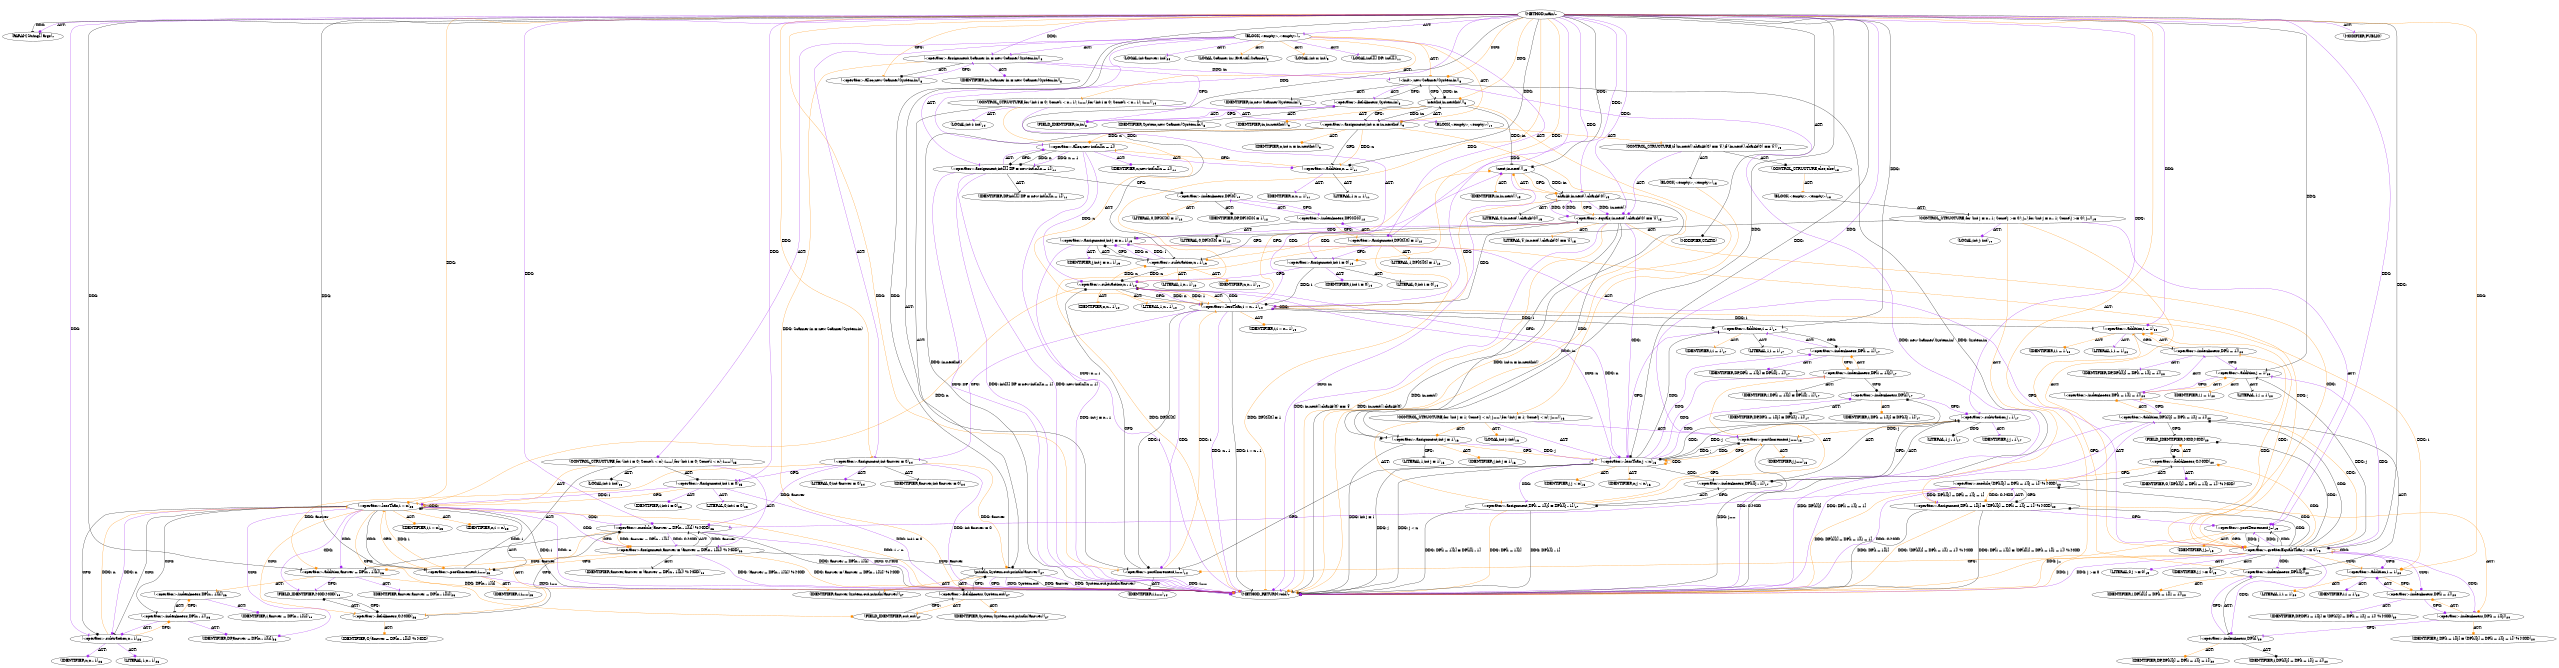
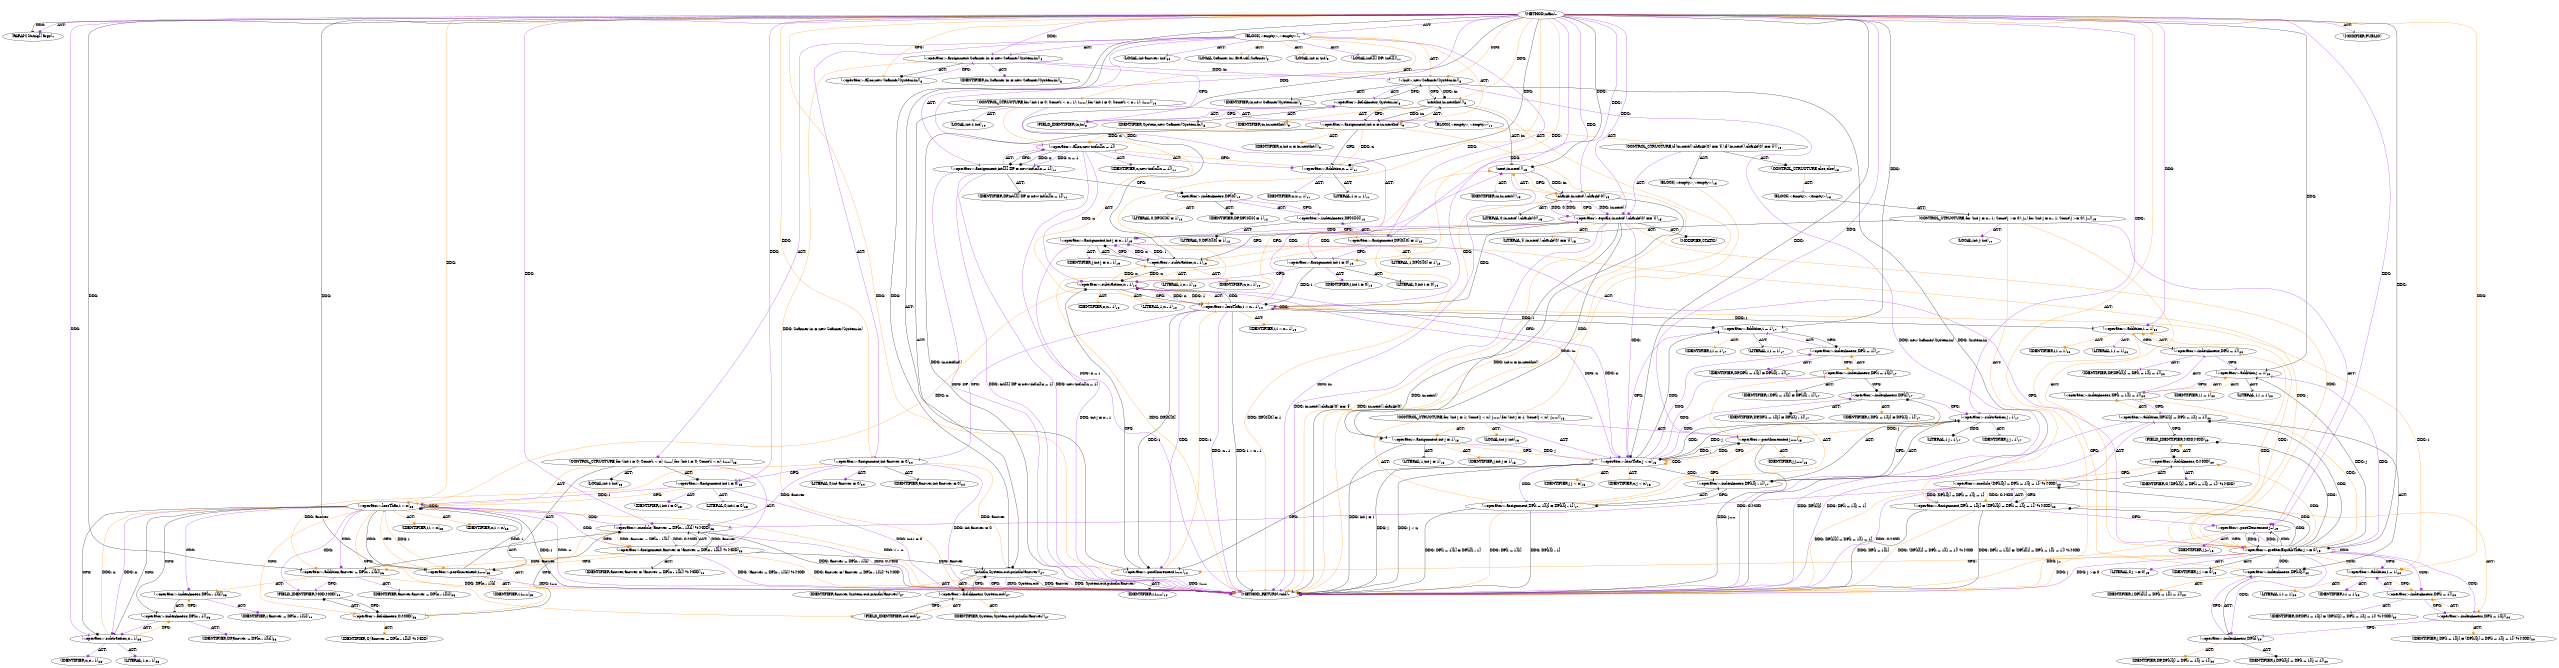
edge "(METHOD,main)" -> "(MODIFIER,STATIC)": now "(<operator>.equals,in.next().charAt(0) == 'f')" -> "(MODIFIER,STATIC)"
edge "(nextInt,in.nextInt())" -> "(next,in.next())": label "DDG: in" -> "AST: in"
edge "(METHOD,main)" -> "(<operator>.assignment,int j = 1)": removed, label "DDG:"
edge "(<operator>.assignment,int j = 1)" -> "(LITERAL,1,int j = 1)": label "CFG: " -> "AST: "
edge "(<operator>.assignment,int answer = 0)" -> "(println,System.out.println(answer))": arrowhead box -> tee
edge "(<operator>.postDecrement,j--)" -> "(IDENTIFIER,j,j--)": color darkorange -> purple
node "(<operator>.greaterEqualsThan,j >= 0)": text "79" -> "19"
edge "(<operator>.lessThan,i < n)" -> "(IDENTIFIER,DP,answer + DP[n - 1][i])": now "(<operator>.lessThan,i < n)" -> "(<operator>.indexAccess,DP[n - 1][i])"
